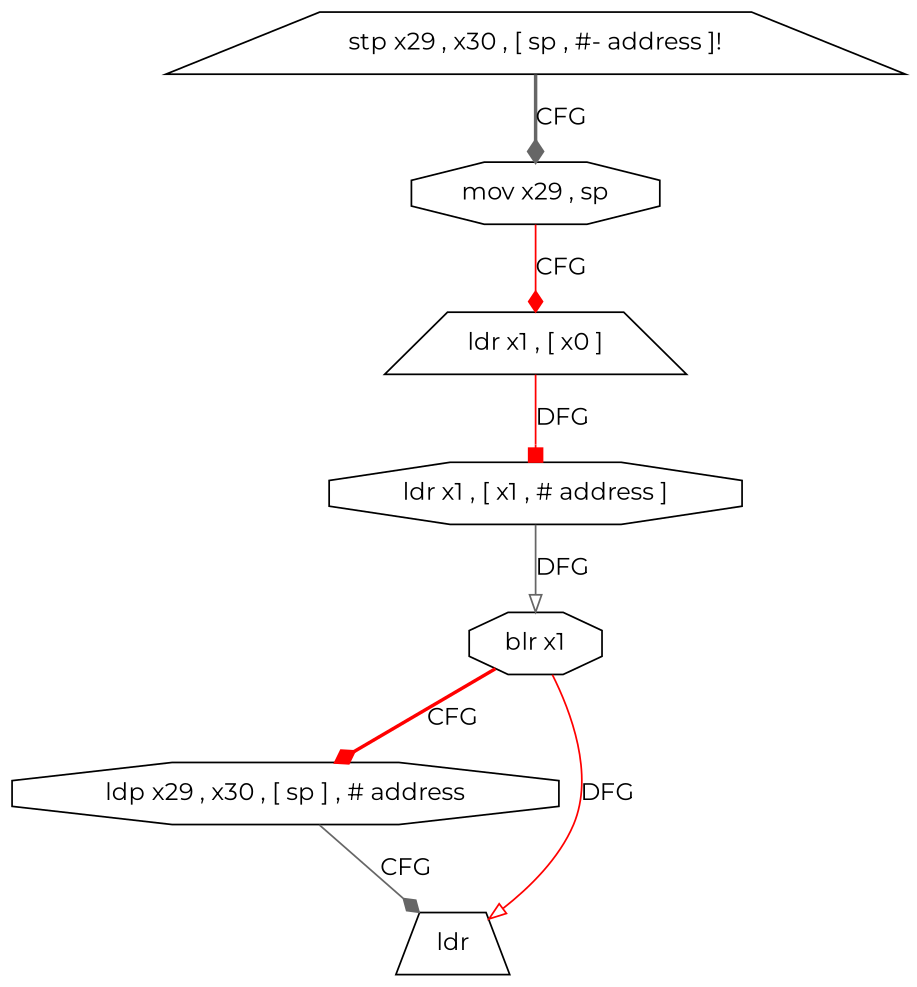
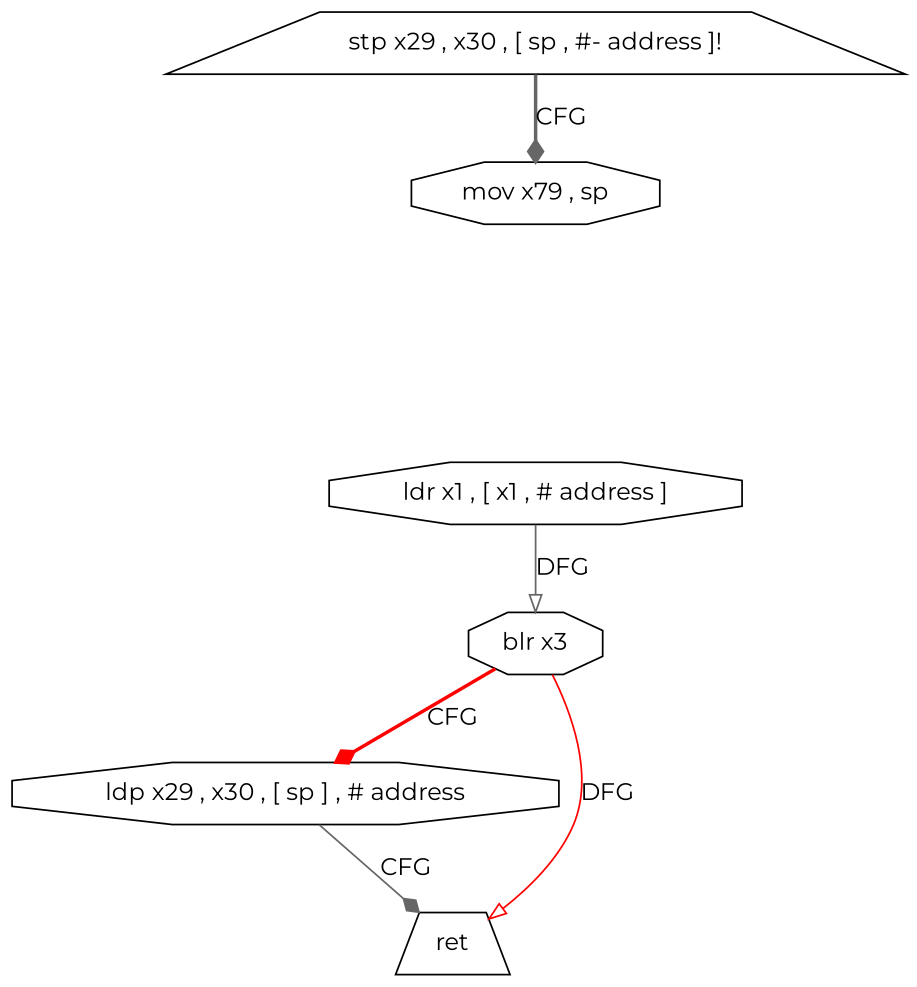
node "mov x29 , sp": label "mov x29 , sp" -> "mov x79 , sp"
node "ldr x1 , [ x0 ]": removed
node "blr x1": label "blr x1" -> "blr x3"
node "ldr": label "ldr" -> "ret"
